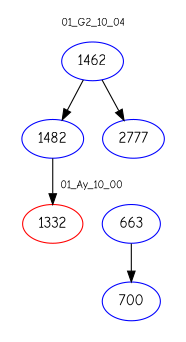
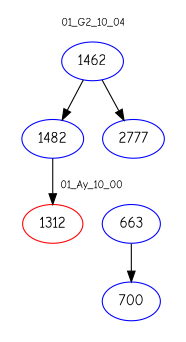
node "1332": label "1332" -> "1312"
